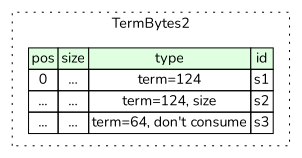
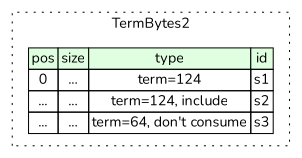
node "pos": text "term=124, size" -> "term=124, include"
